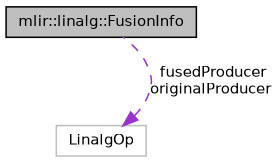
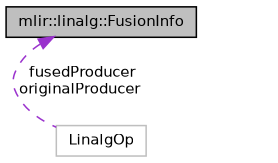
edge "mlir::linalg::FusionInfo" -> "LinalgOp": reversed
